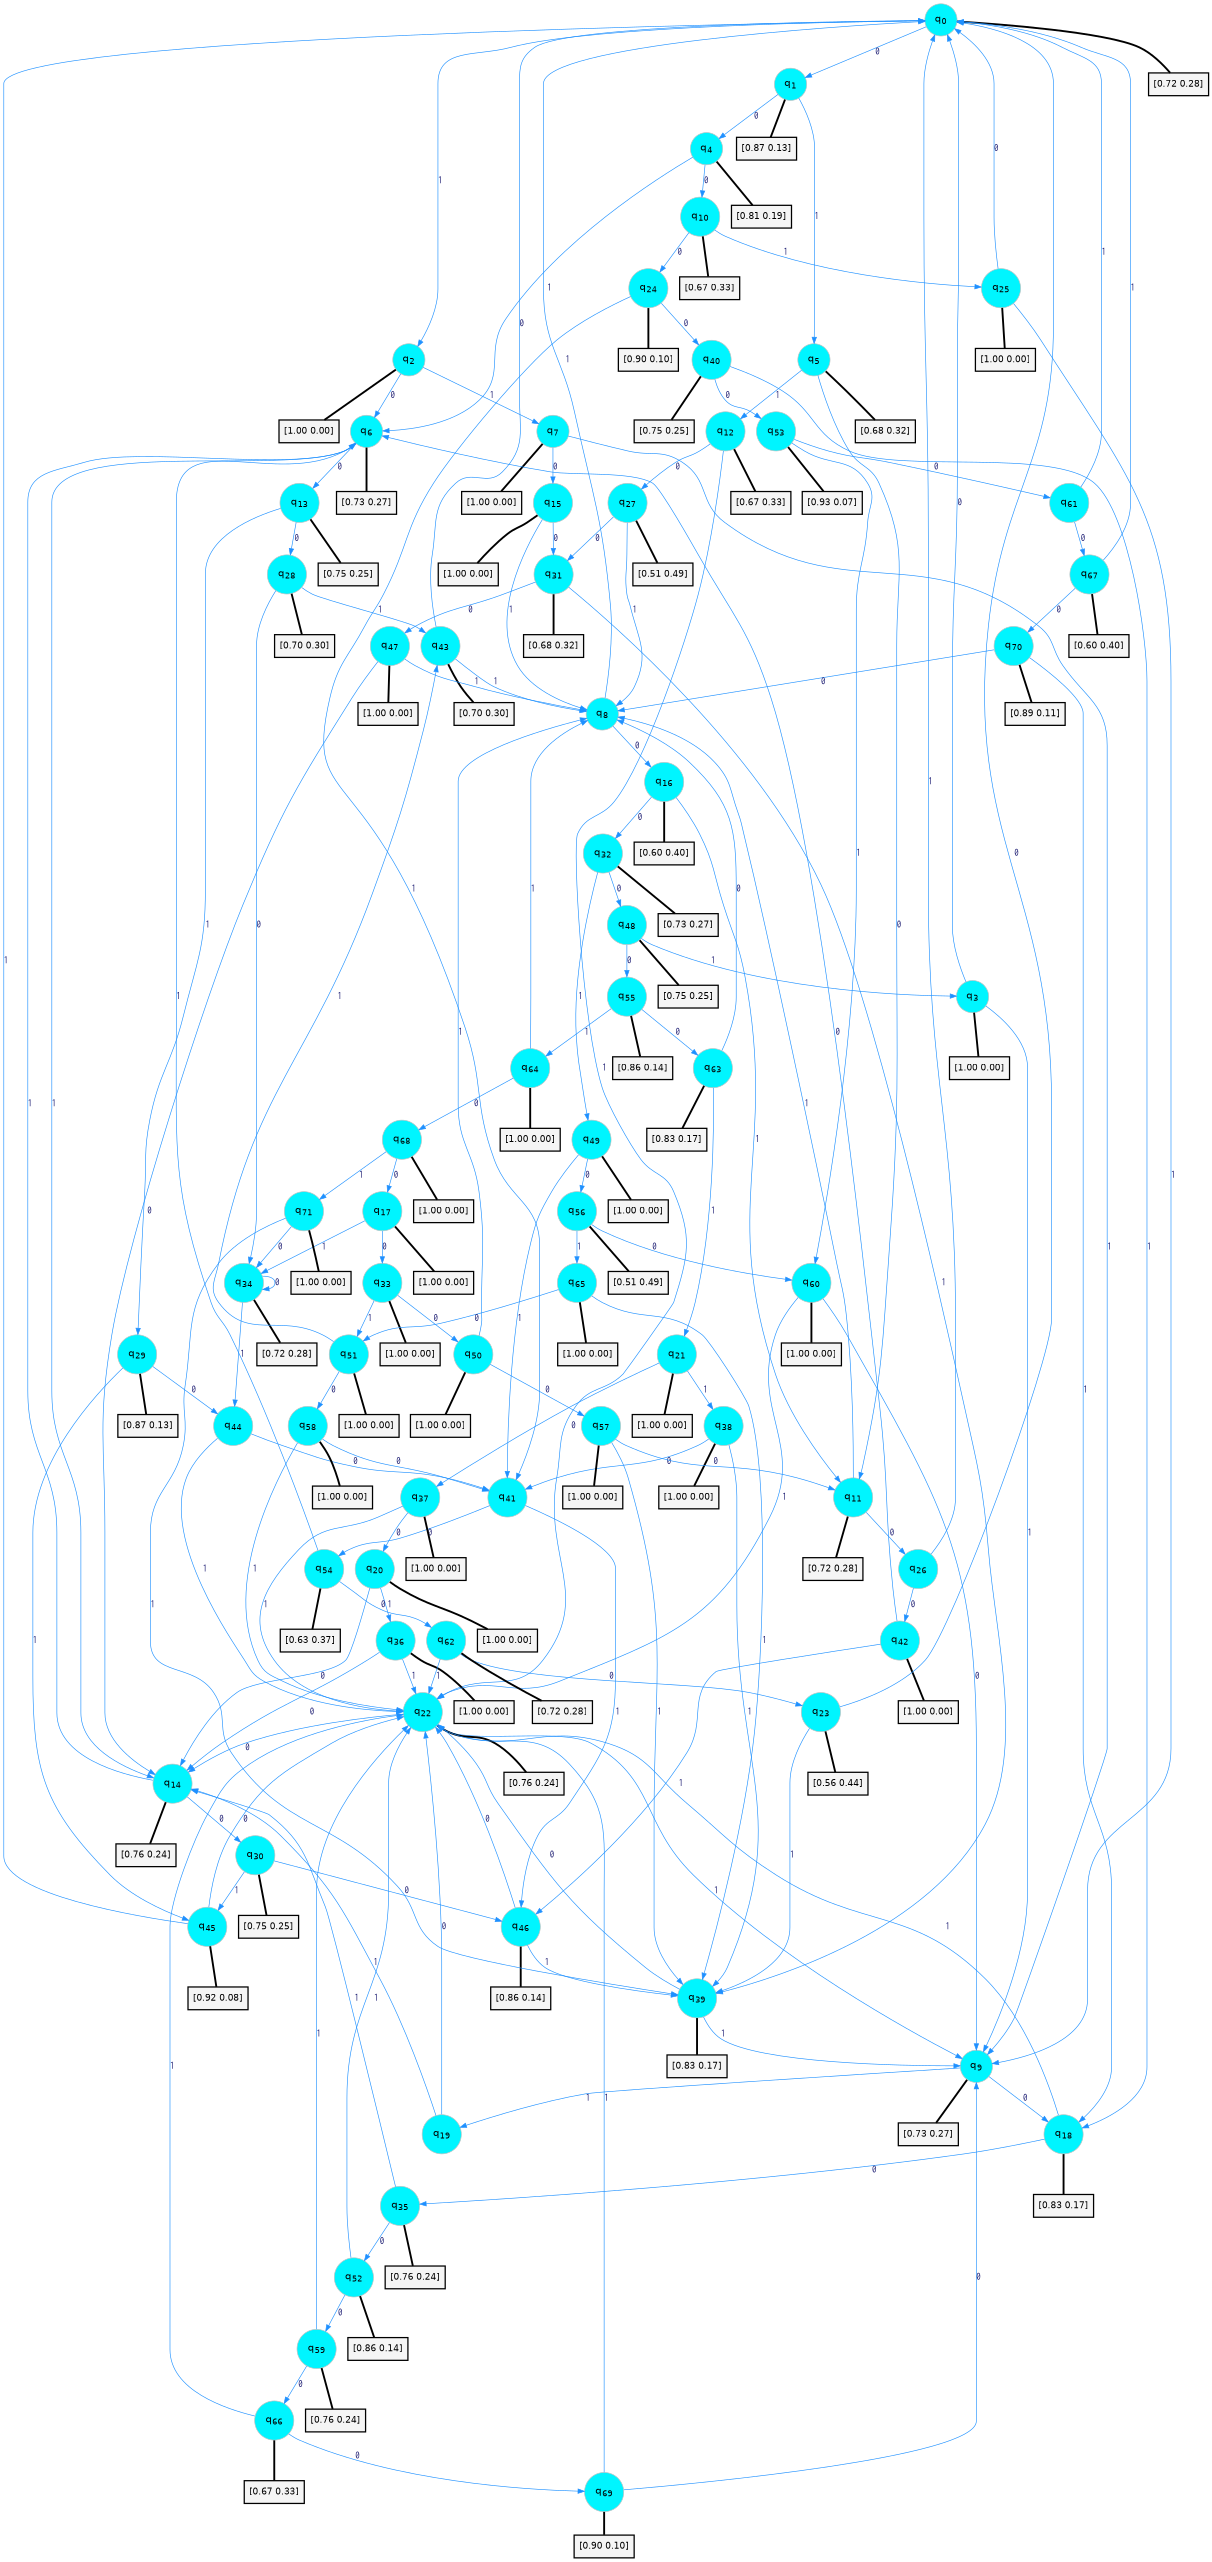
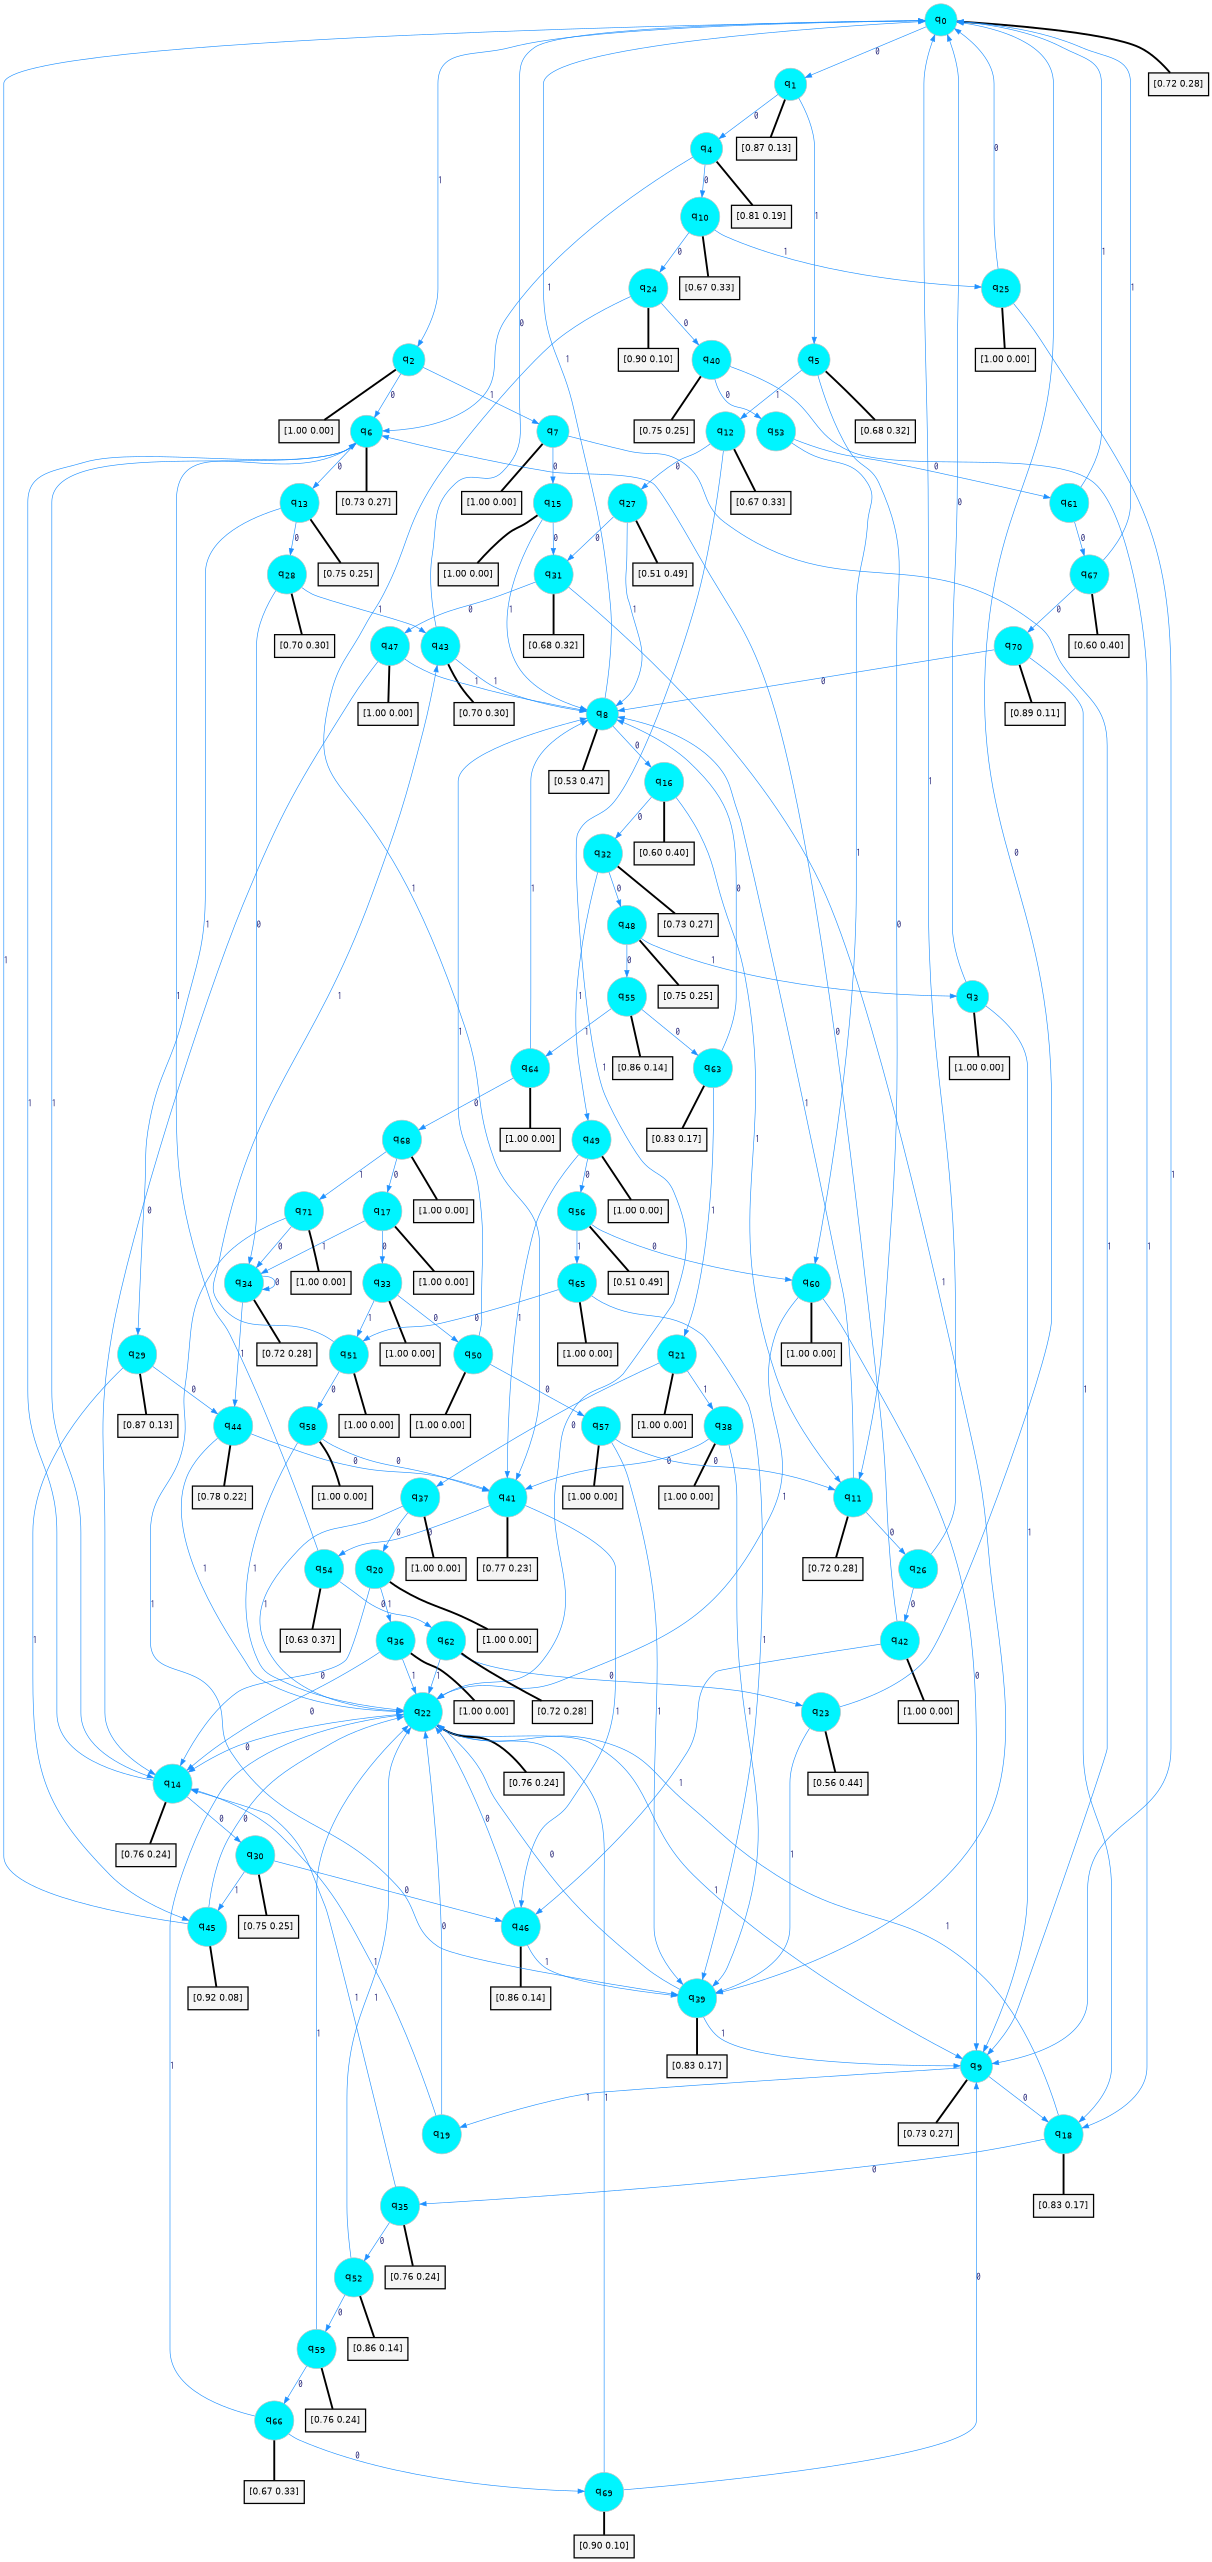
node "[0.93 0.07]": removed
node "[0.53 0.47]": added
node "[0.78 0.22]": added
node "[0.77 0.23]": added
